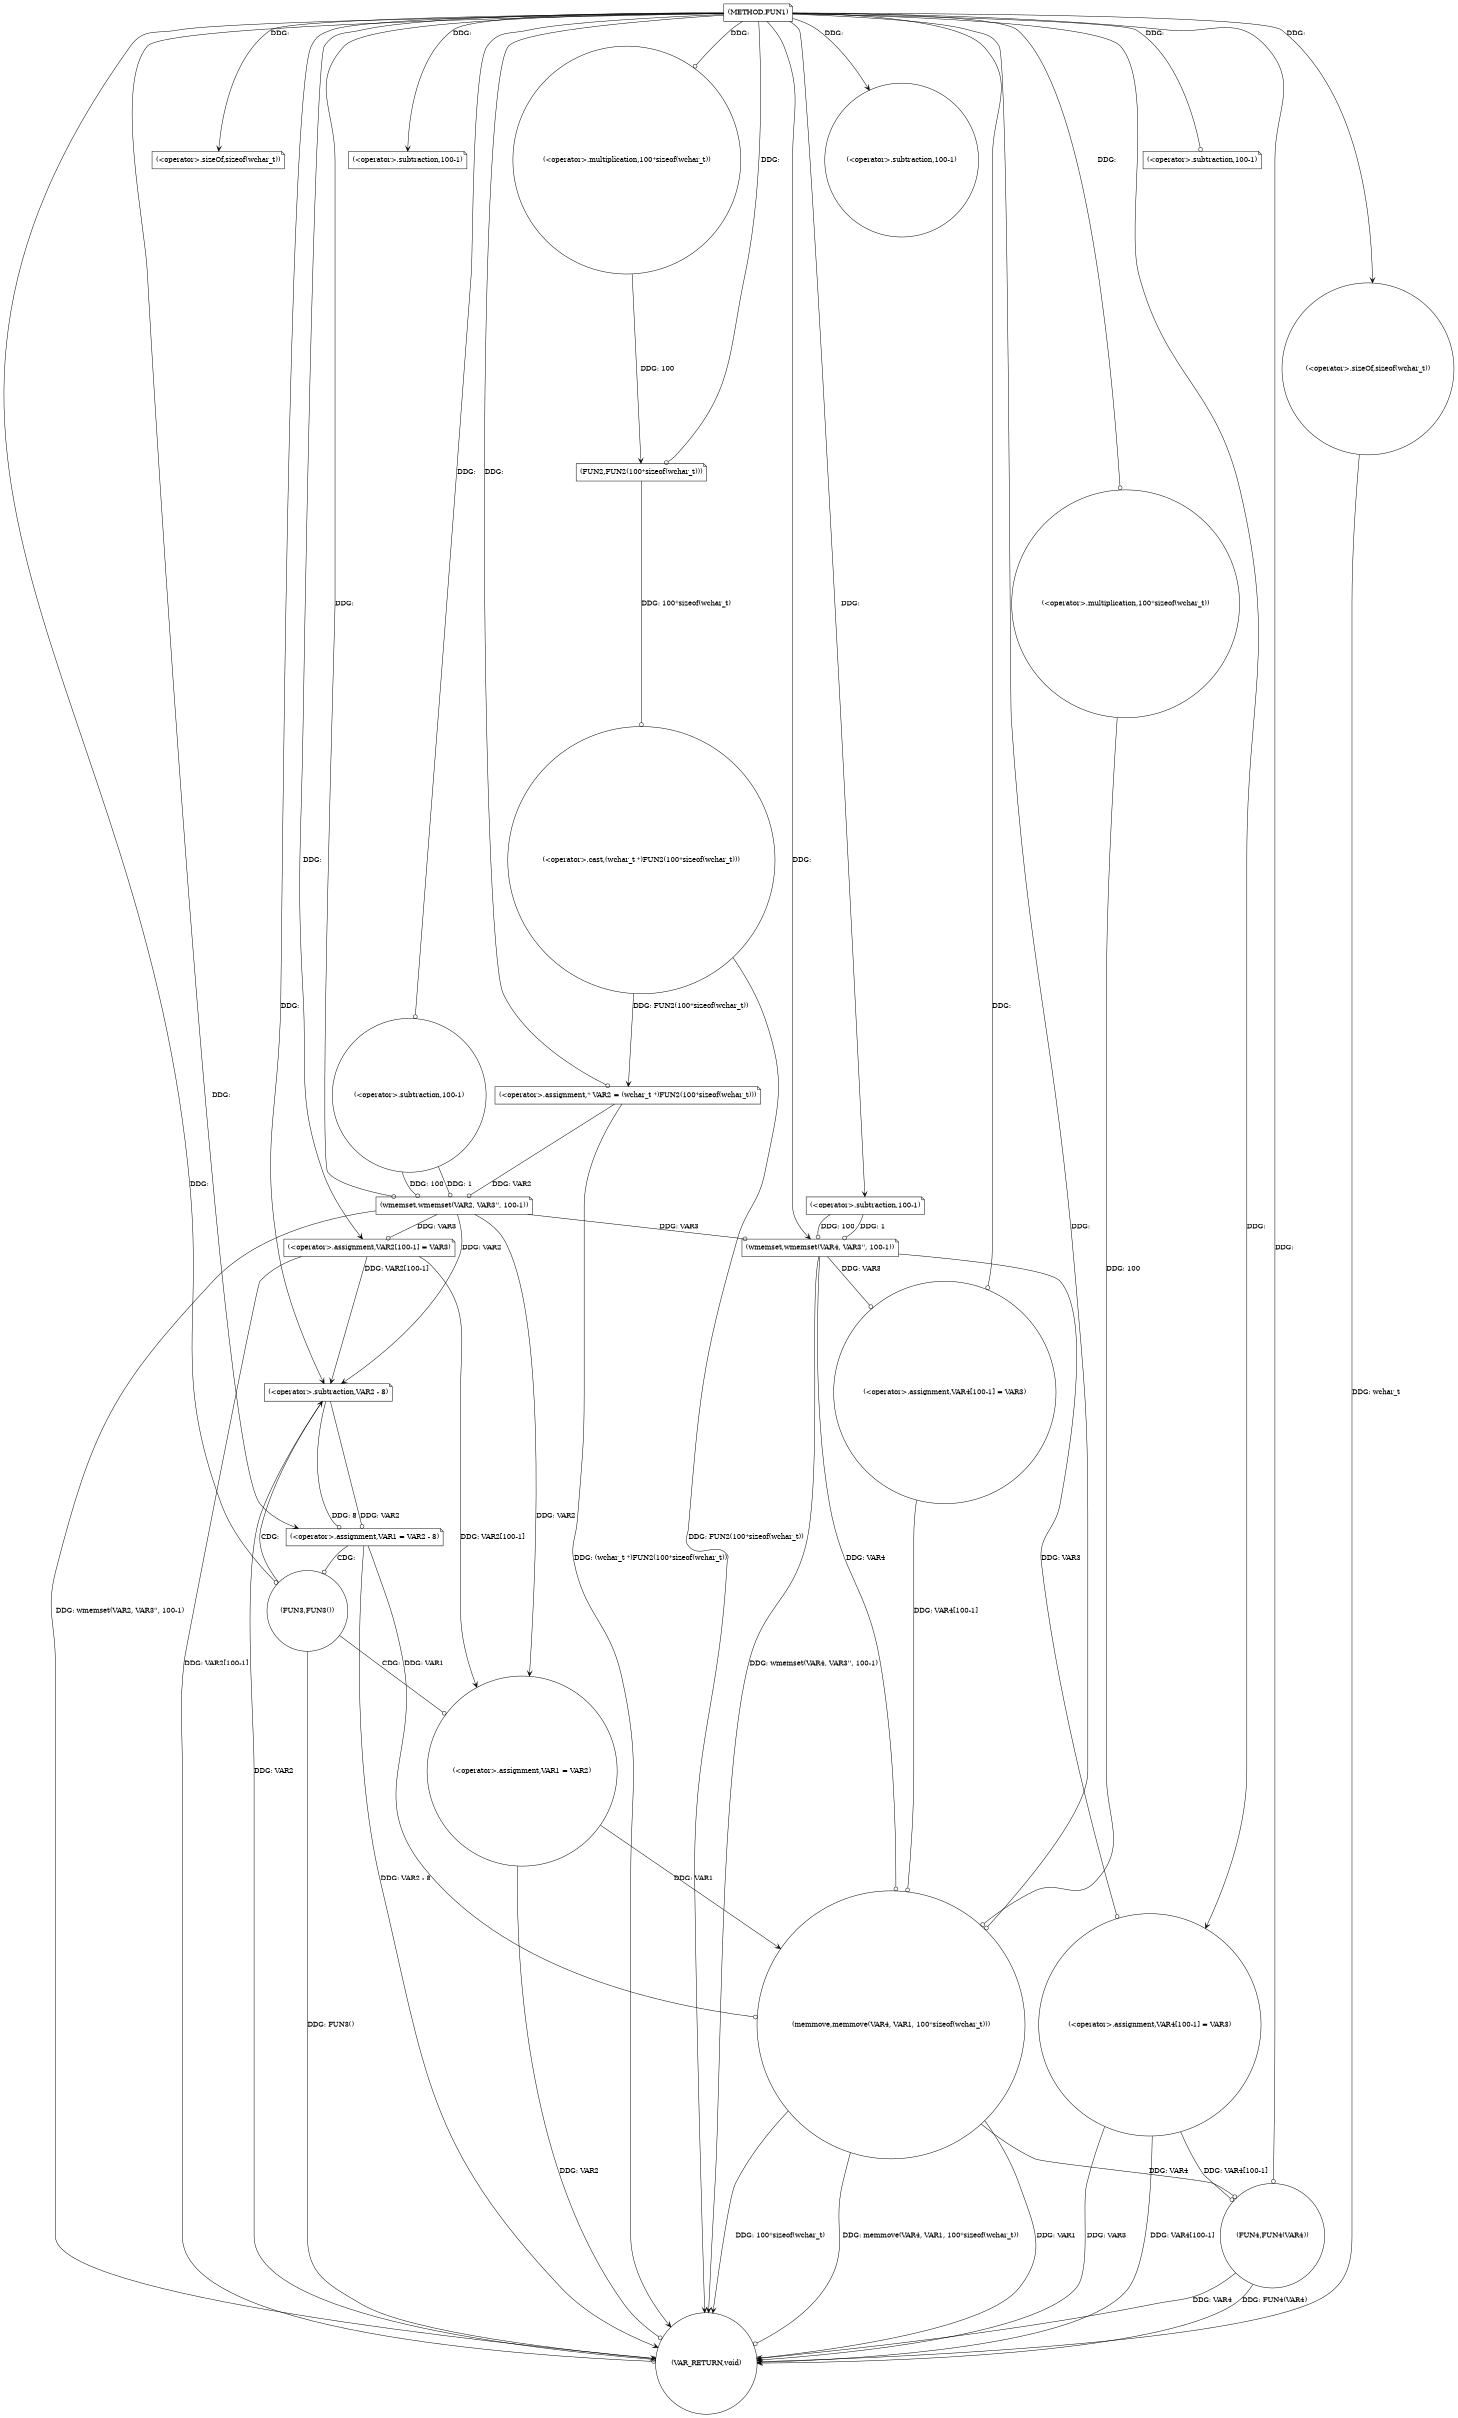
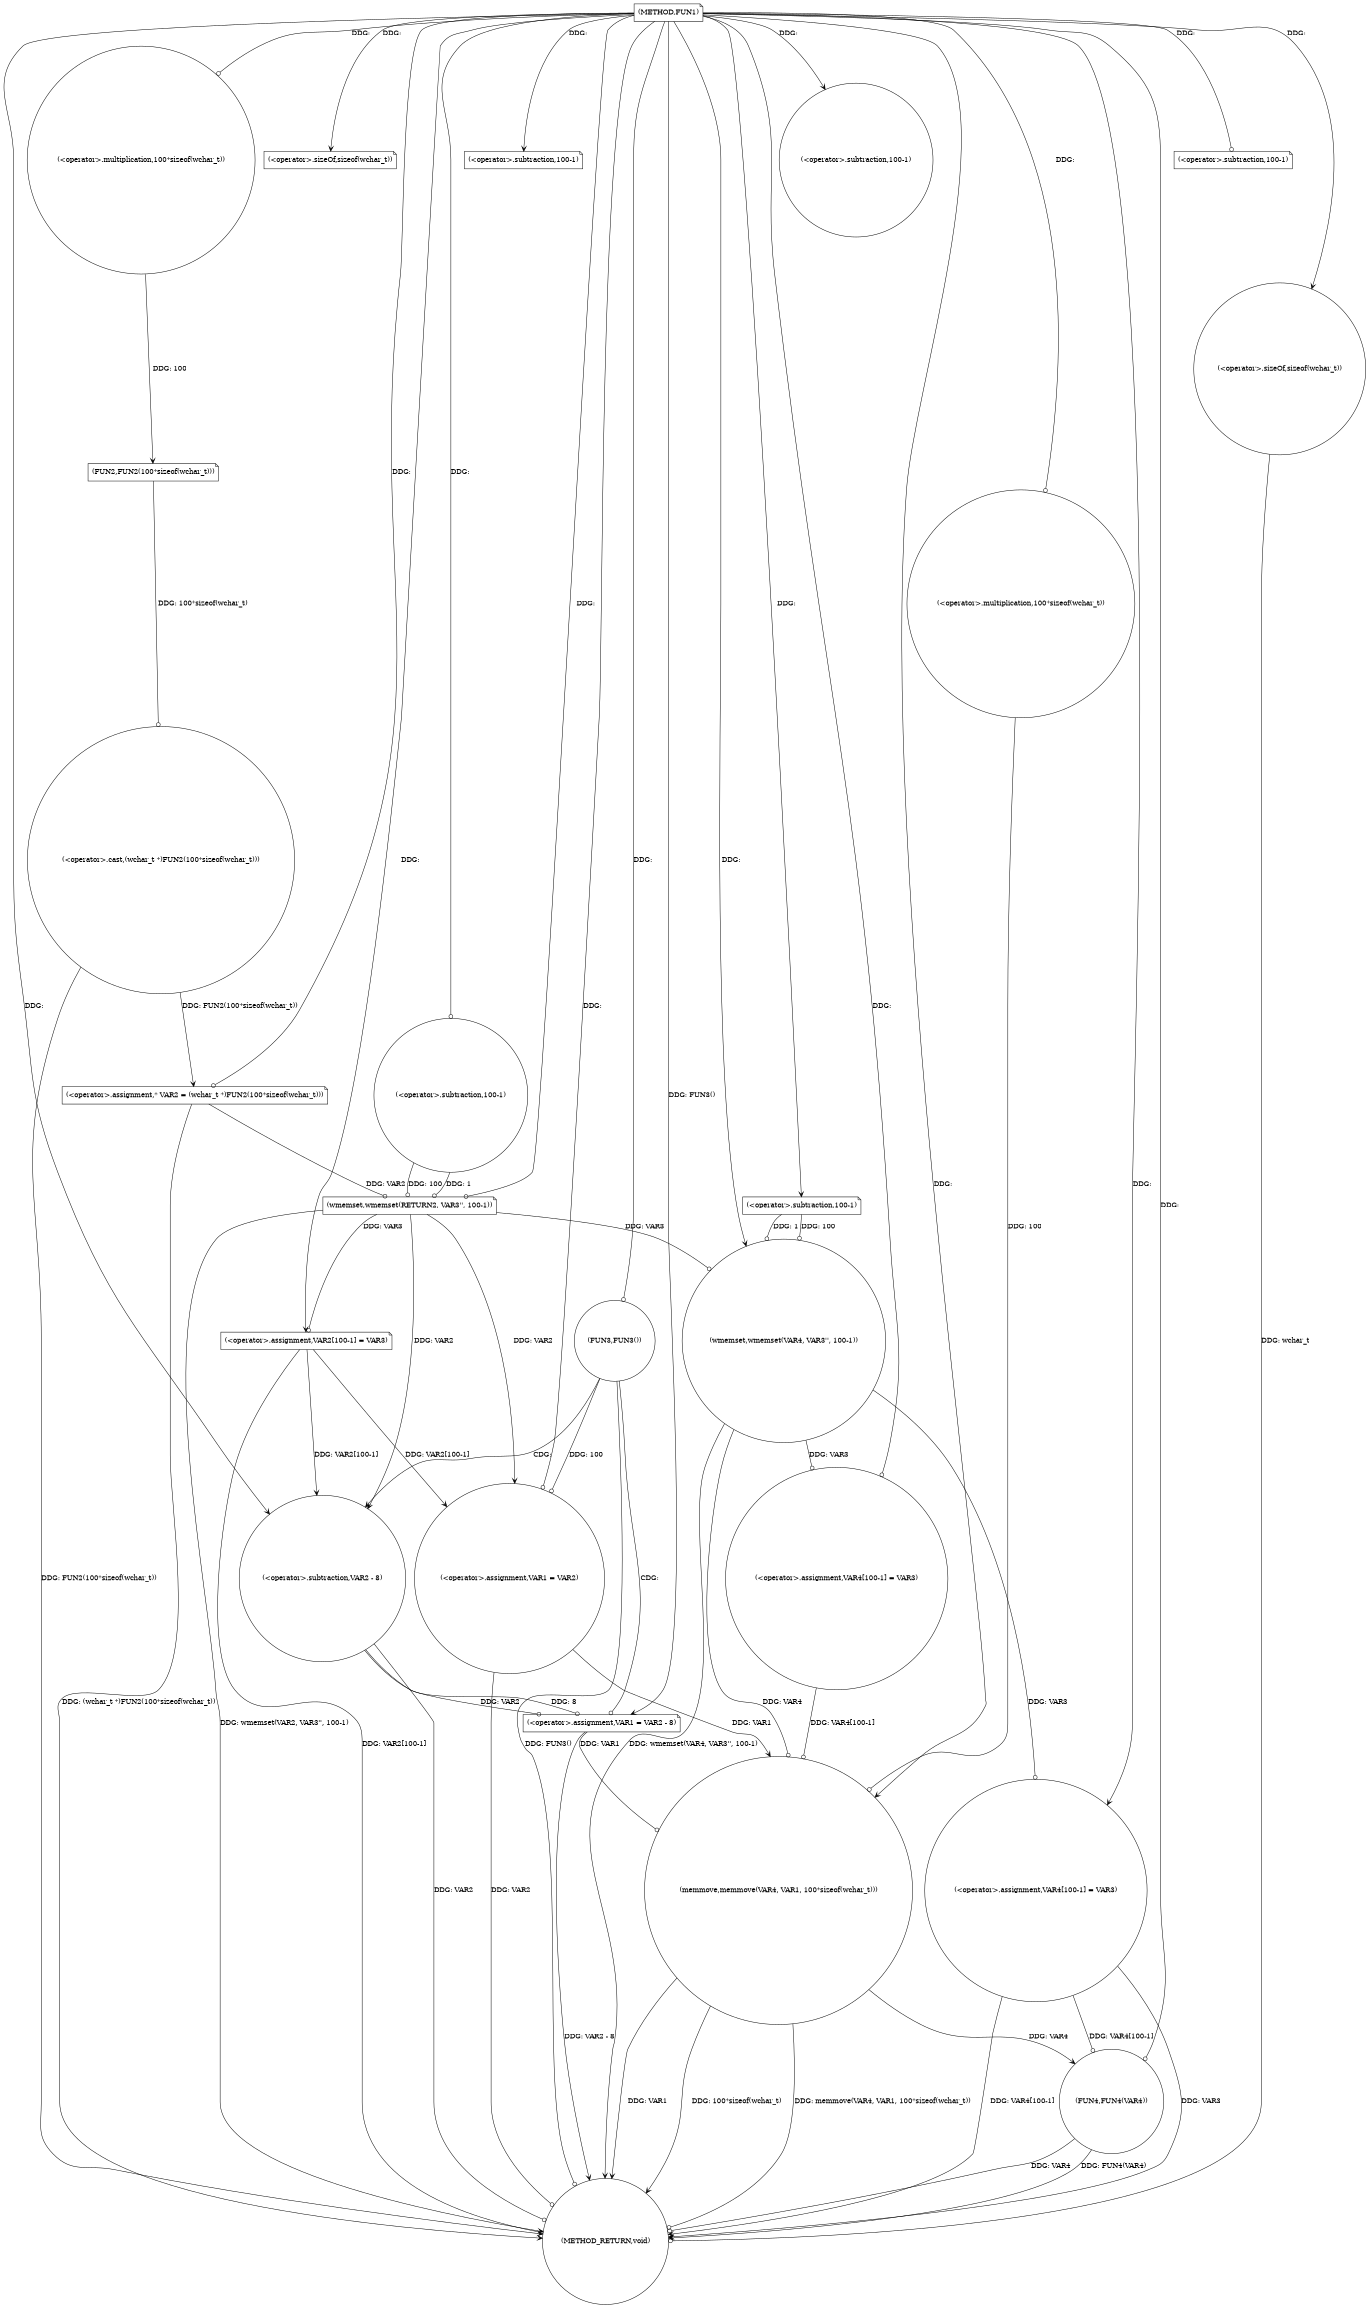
edge "(METHOD,FUN1)" -> "(FUN2,FUN2(100*sizeof(wchar_t)))": now "(METHOD,FUN1)" -> "(<operator>.assignment,VAR1 = VAR2)"
edge "(METHOD,FUN1)" -> "(memmove,memmove(VAR4, VAR1, 100*sizeof(wchar_t)))": arrowhead odot -> vee
edge "(METHOD,FUN1)" -> "(<operator>.assignment,VAR1 = VAR2 - 8)": label "DDG: " -> "DDG: FUN3()"
node "(wmemset,wmemset(VAR2, VAR3'', 100-1))": label "(wmemset,wmemset(VAR2, VAR3'', 100-1))" -> "(wmemset,wmemset(RETURN2, VAR3'', 100-1))"
node "(wmemset,wmemset(VAR4, VAR3'', 100-1))": shape note -> circle
node "(<operator>.subtraction,VAR2 - 8)": shape note -> circle
edge "(<operator>.assignment,VAR1 = VAR2 - 8)" -> "(FUN3,FUN3())": reversed
edge "(FUN3,FUN3())" -> "(<operator>.assignment,VAR1 = VAR2)": label "CDG: " -> "DDG: 100"
edge "(memmove,memmove(VAR4, VAR1, 100*sizeof(wchar_t)))" -> "(FUN4,FUN4(VAR4))": arrowhead odot -> vee
node "(VAR_RETURN,void)": label "(VAR_RETURN,void)" -> "(METHOD_RETURN,void)"
